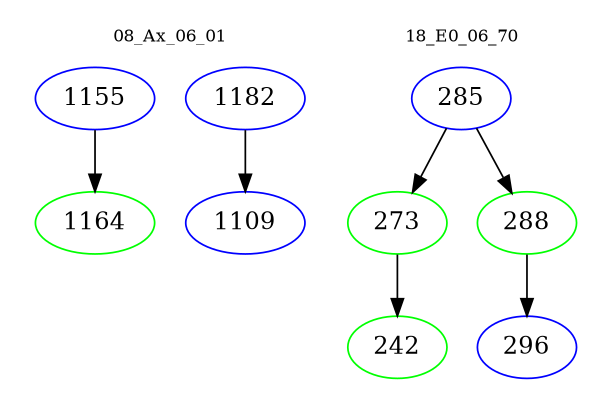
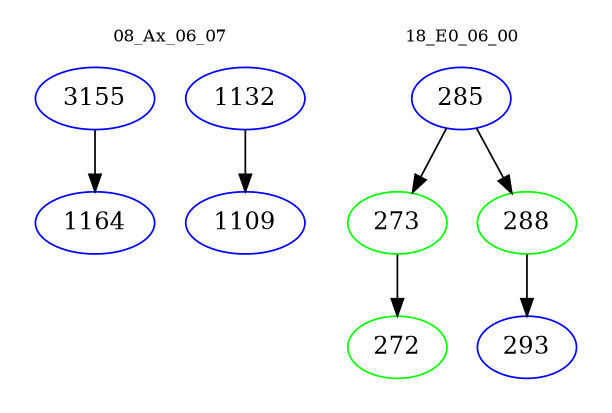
cluster "08_Ax_06_01": label "08_Ax_06_01" -> "08_Ax_06_07"
cluster "18_E0_06_70": label "18_E0_06_70" -> "18_E0_06_00"
node "1155": label "1155" -> "3155"
node "1182": label "1182" -> "1132"
node "1164": color green -> blue
node "242": label "242" -> "272"
node "296": label "296" -> "293"
